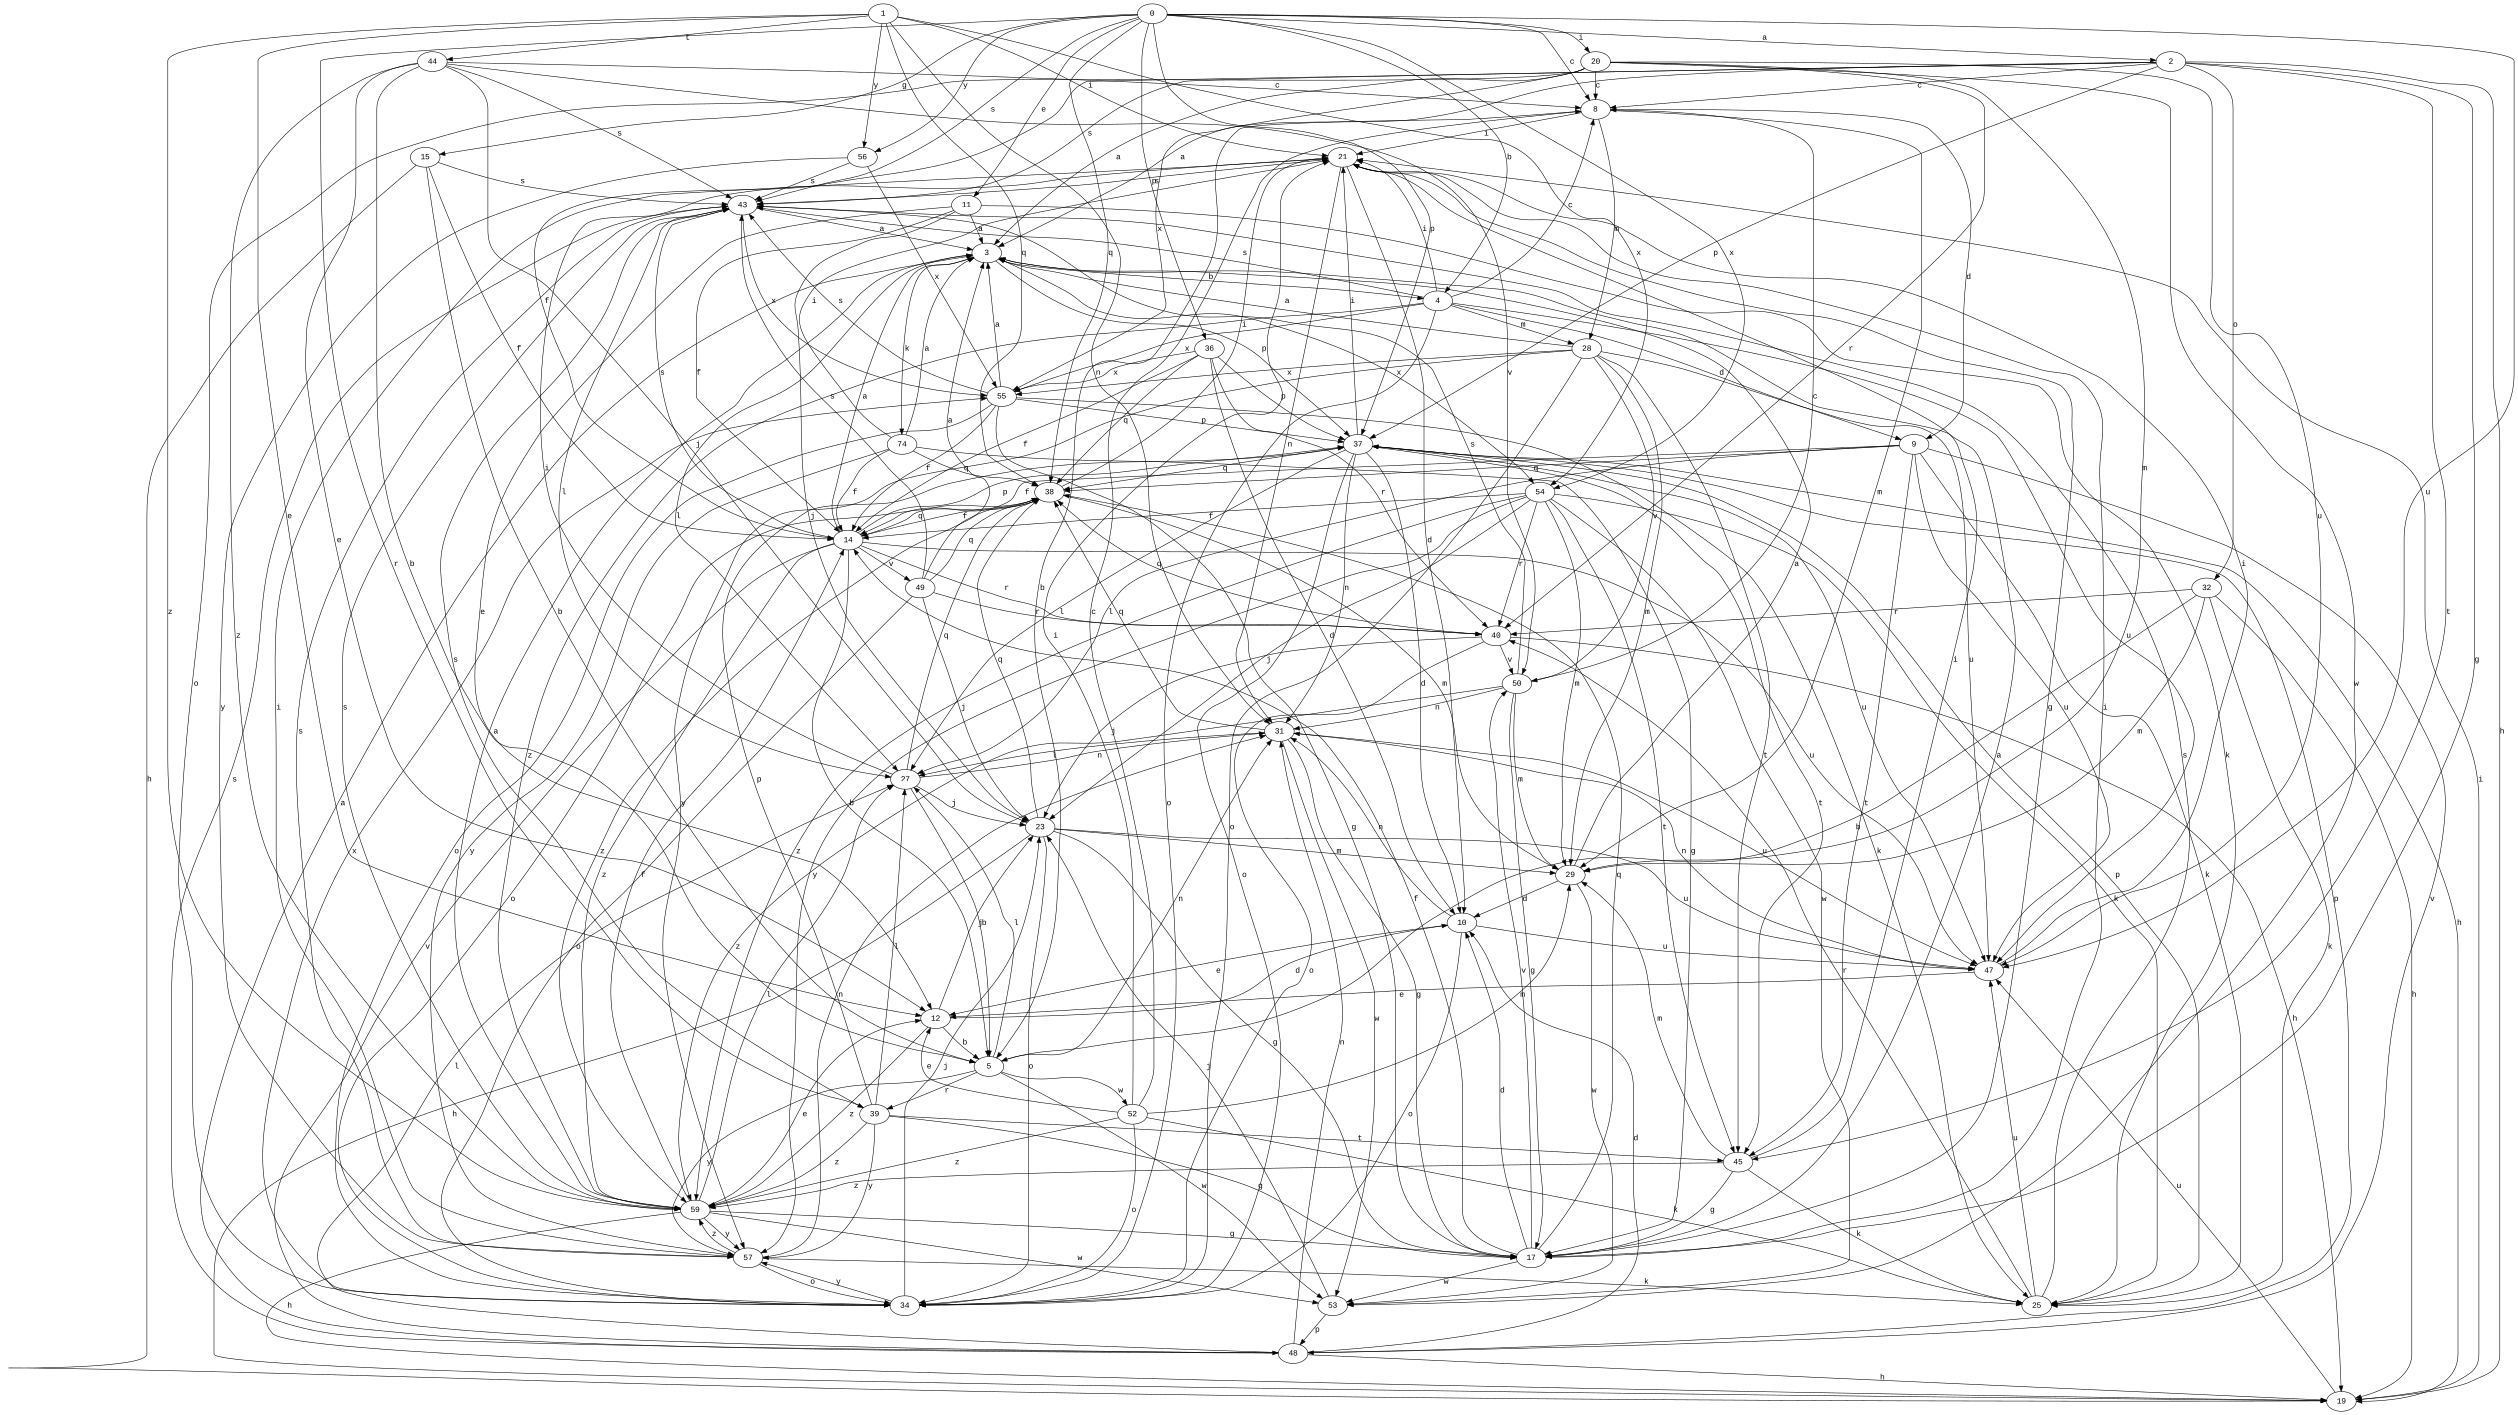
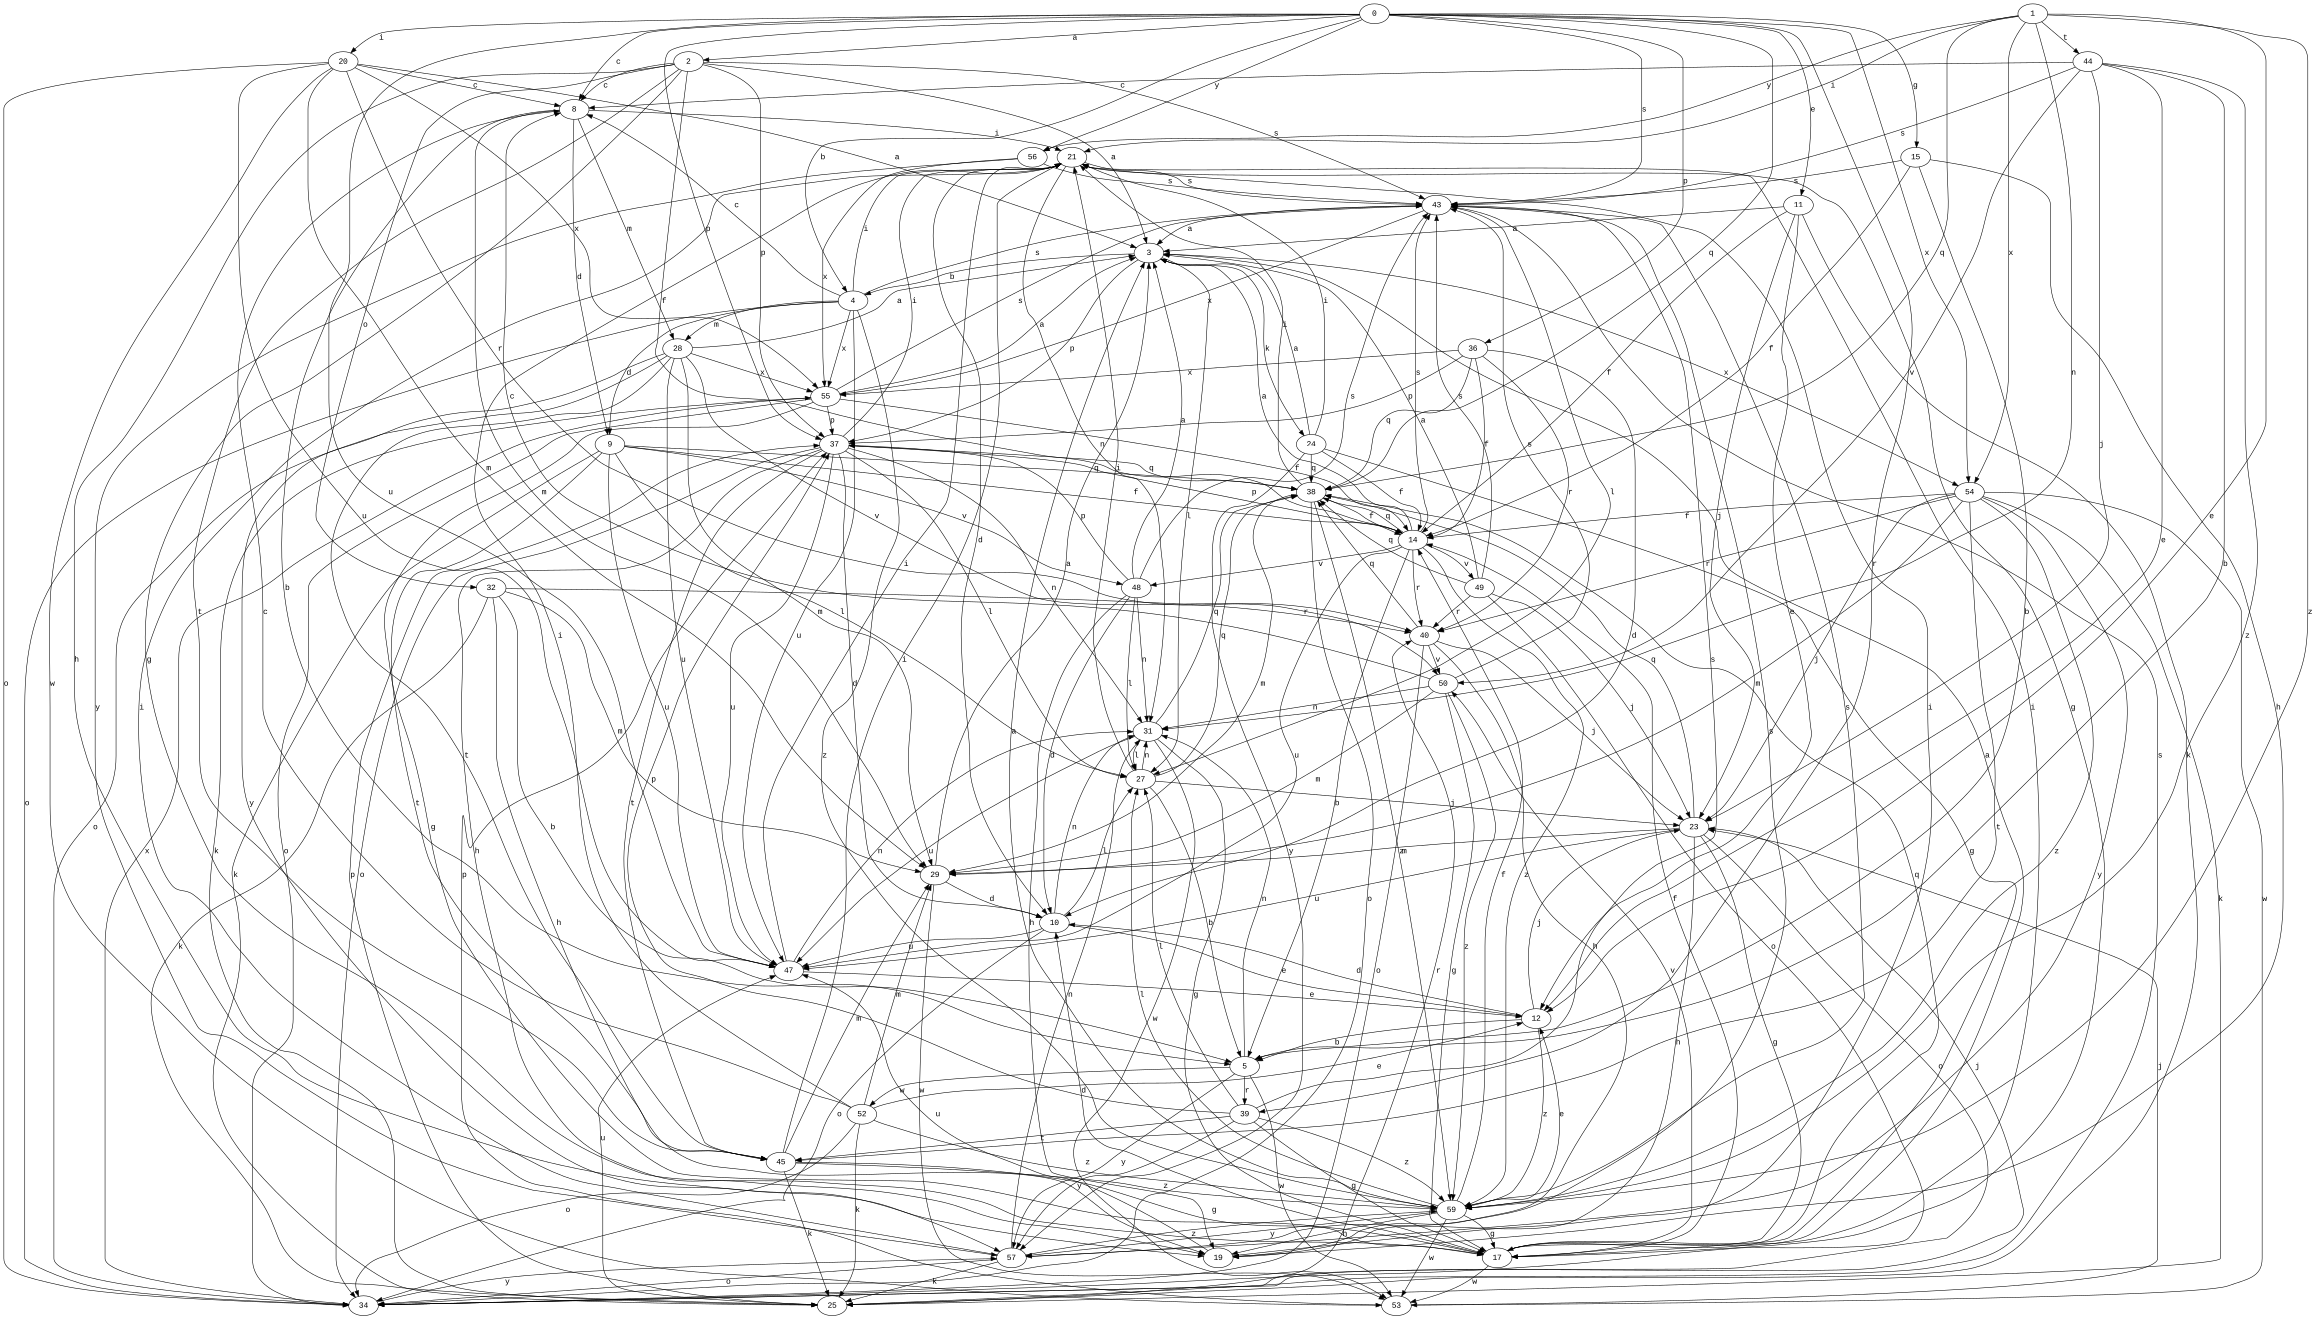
node "74": label "74" -> "24"
edge "5" -> "27": now "10" -> "27"
edge "53" -> "48": now "53" -> "37"
